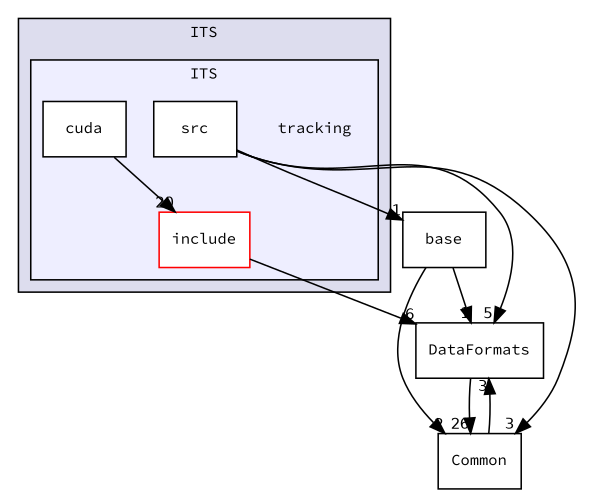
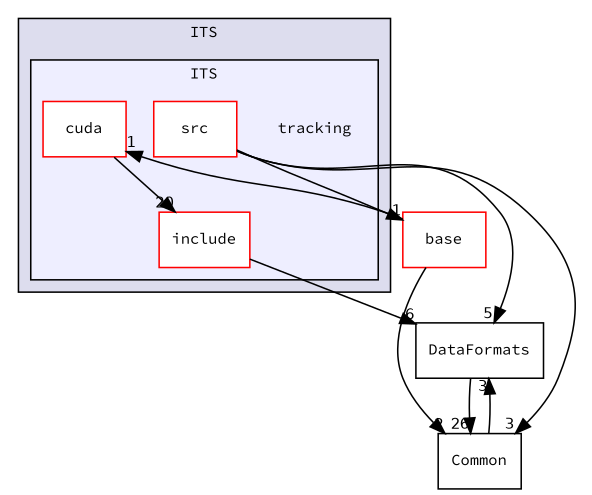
node "cuda": color black -> red
node "src": color black -> red
node "base": color black -> red
edge "base" -> "DataFormats": now "base" -> "cuda"
